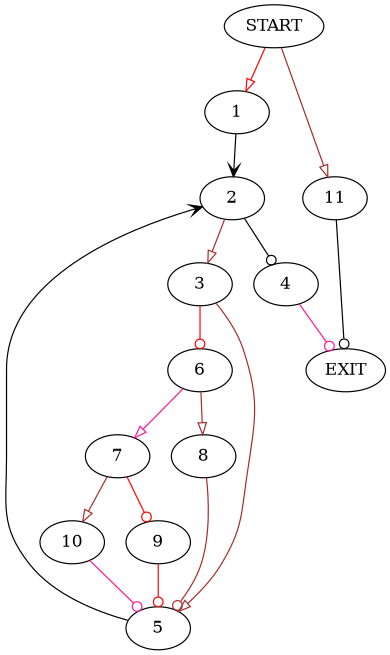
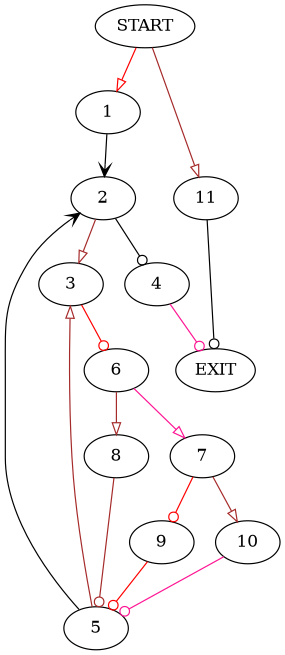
edge "3" -> "5": reversed
